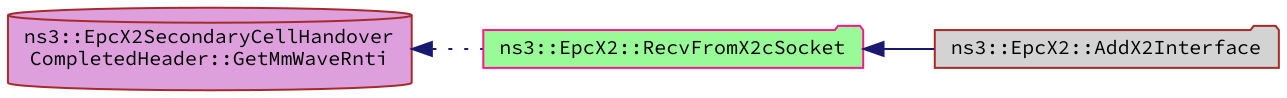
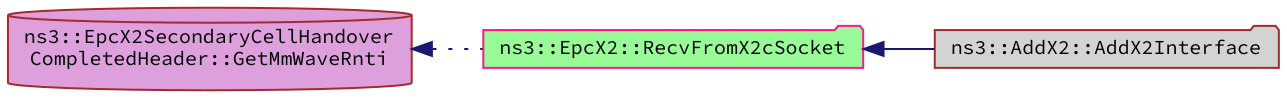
node "ns3::EpcX2::AddX2Interface": label "ns3::EpcX2::AddX2Interface" -> "ns3::AddX2::AddX2Interface"
